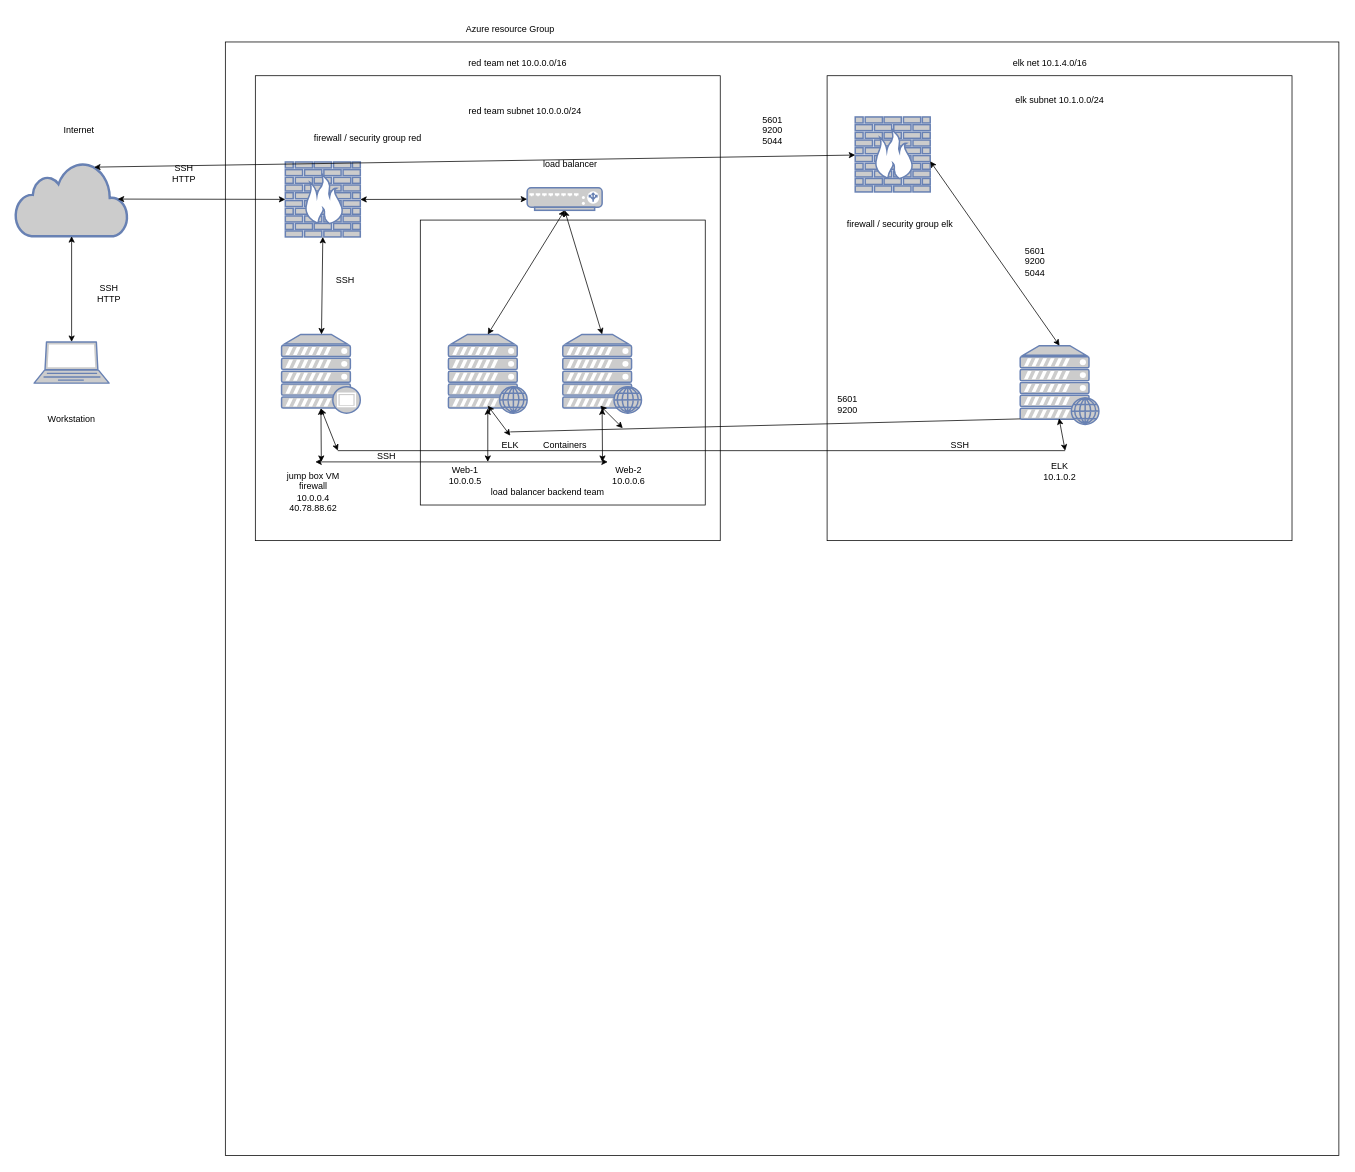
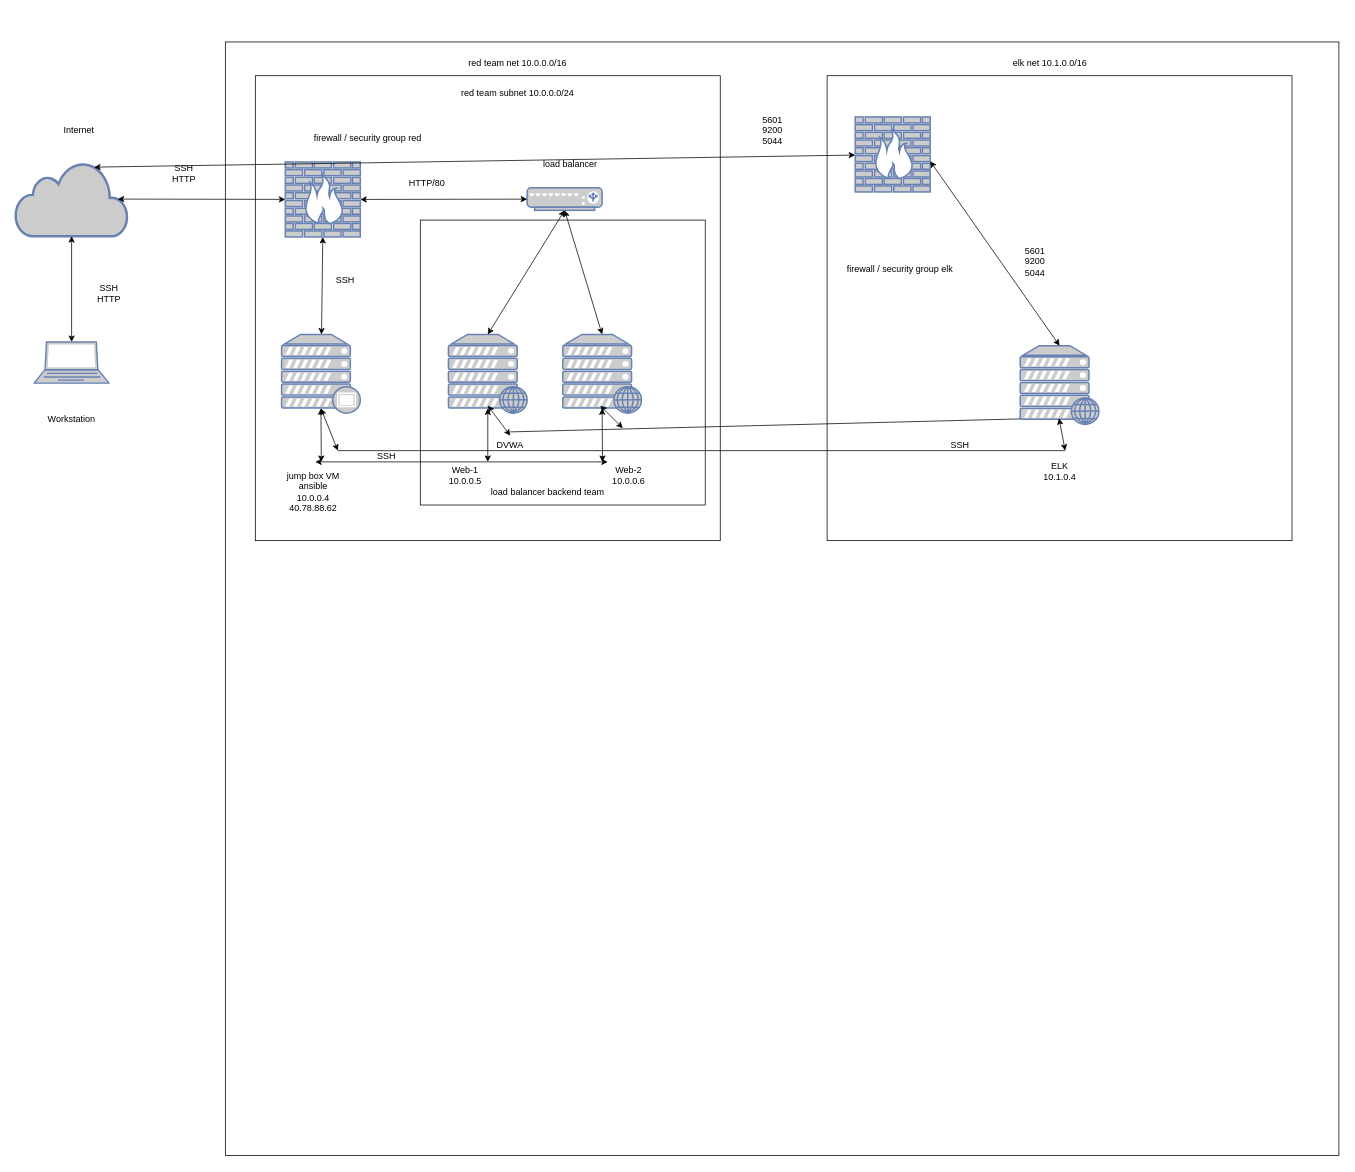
node "Azure resource Group": removed
node "elk net 10.1.4.0/16": label "elk net 10.1.4.0/16" -> "elk net 10.1.0.0/16"
node "elk subnet 10.1.0.0/24": removed
node "red team subnet 10.0.0.0/24": moved (525, 111) -> (518, 92)
node "HTTP/80": added
node "firewall / security group elk": moved (900, 224) -> (900, 269)
node "5601 9200": removed
node "ELK": label "ELK" -> "DVWA"
node "Containers": removed
node "ELK 10.1.0.2": label "ELK 10.1.0.2" -> "ELK 10.1.0.4"
node "jump box VM firewall 10.0.0.4 40.78.88.62": label "jump box VM firewall 10.0.0.4 40.78.88.62" -> "jump box VM ansible 10.0.0.4 40.78.88.62"
